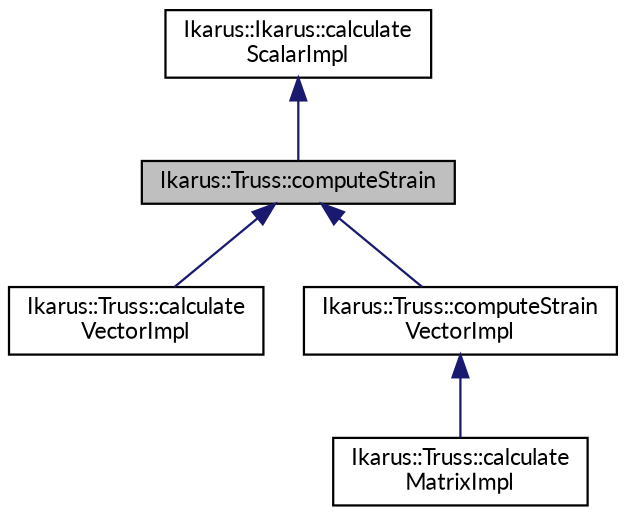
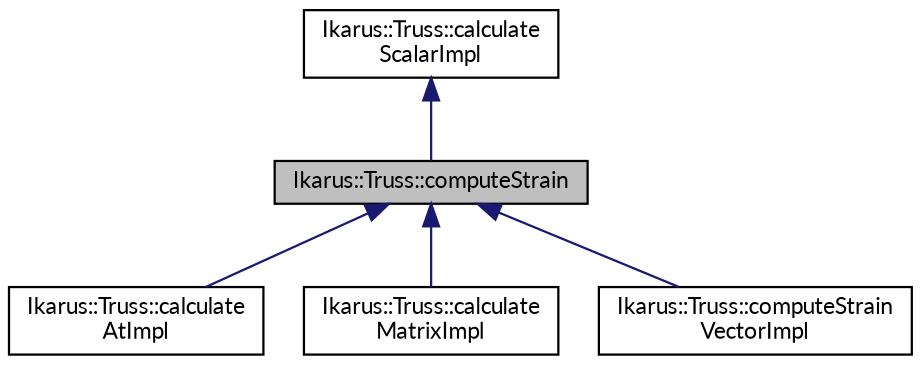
node "Ikarus::Ikarus::calculate ScalarImpl": label "Ikarus::Ikarus::calculate ScalarImpl" -> "Ikarus::Truss::calculate ScalarImpl"
node "Ikarus::Truss::calculate VectorImpl": label "Ikarus::Truss::calculate VectorImpl" -> "Ikarus::Truss::calculate AtImpl"
edge "Ikarus::Truss::calculate MatrixImpl" -> "Ikarus::Truss::computeStrain VectorImpl": now "Ikarus::Truss::calculate MatrixImpl" -> "Ikarus::Truss::computeStrain"
